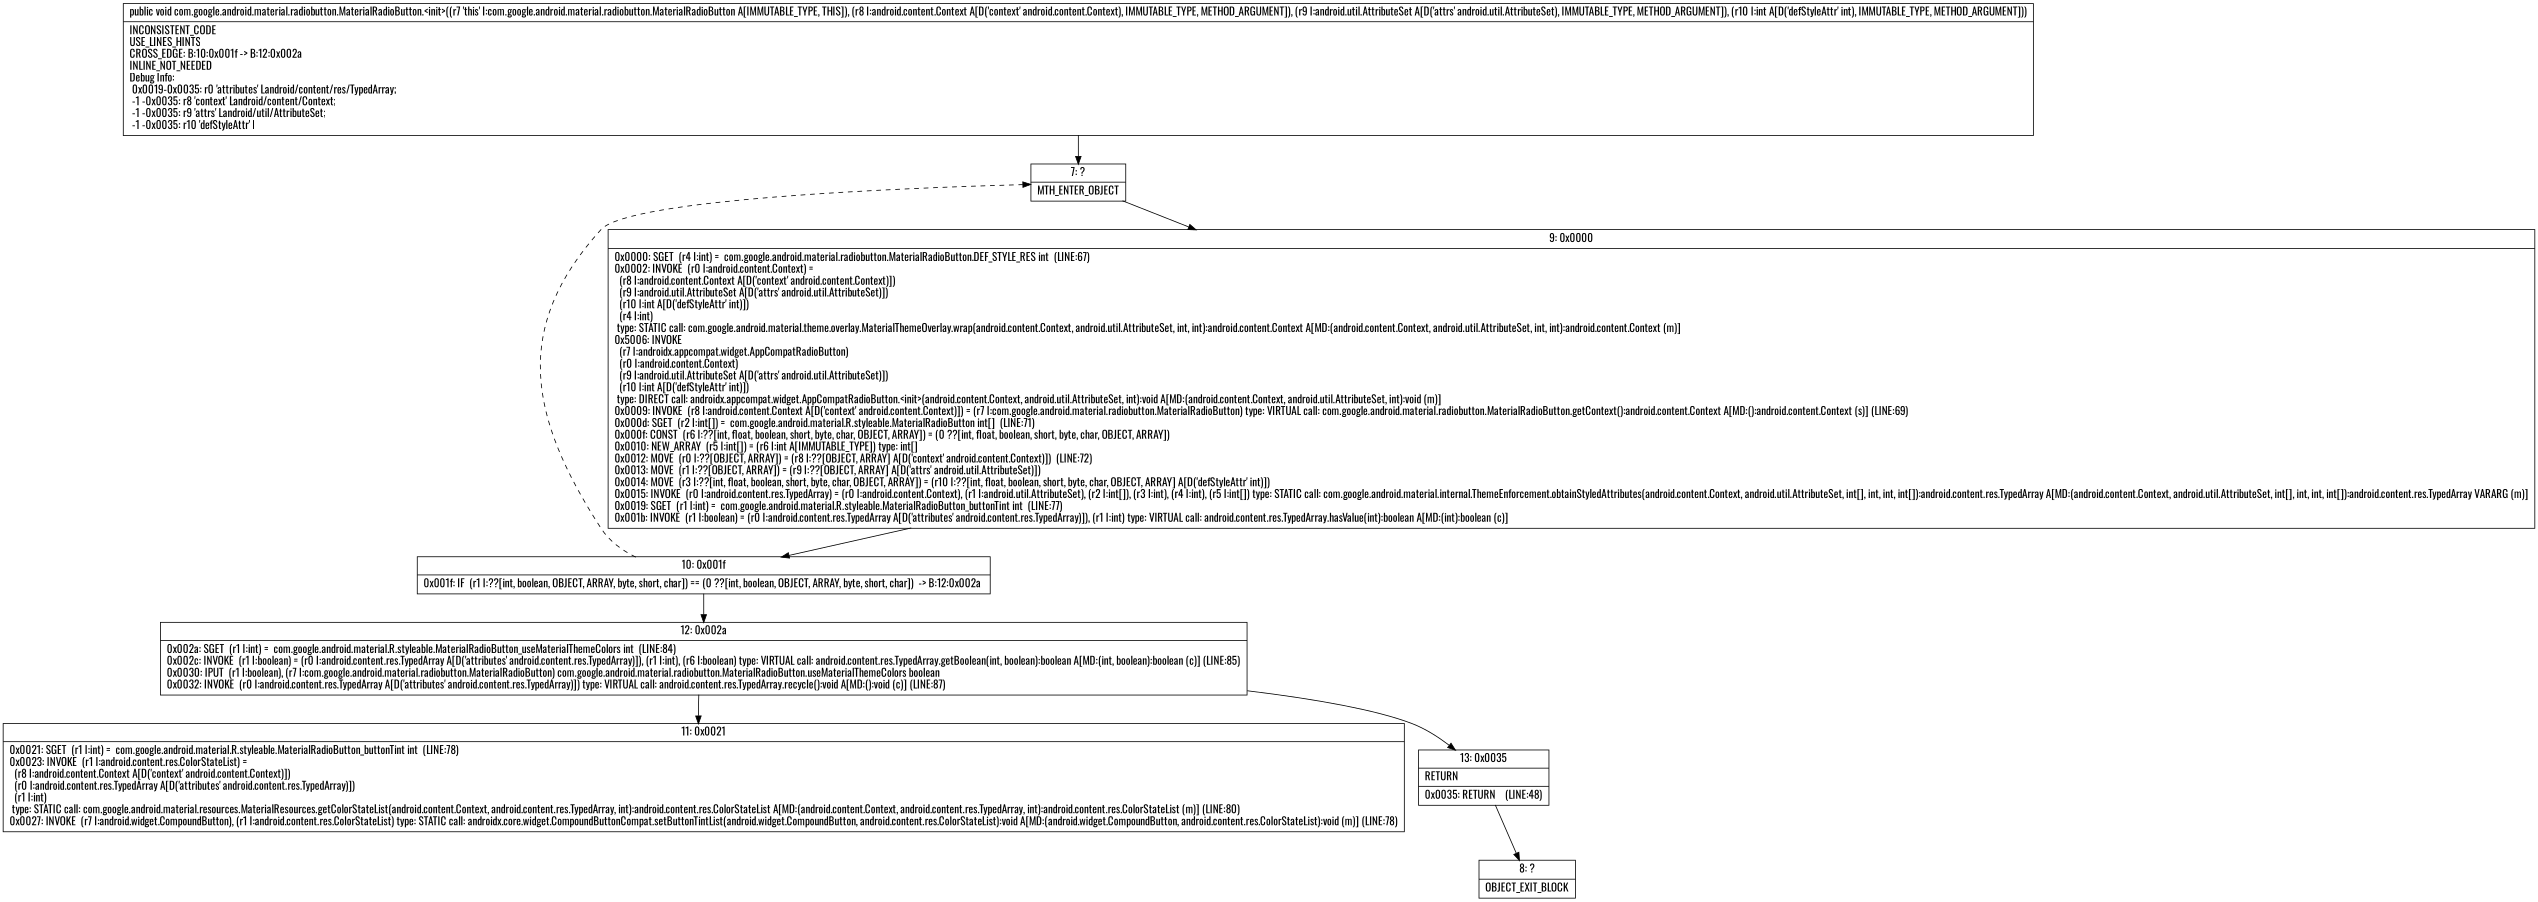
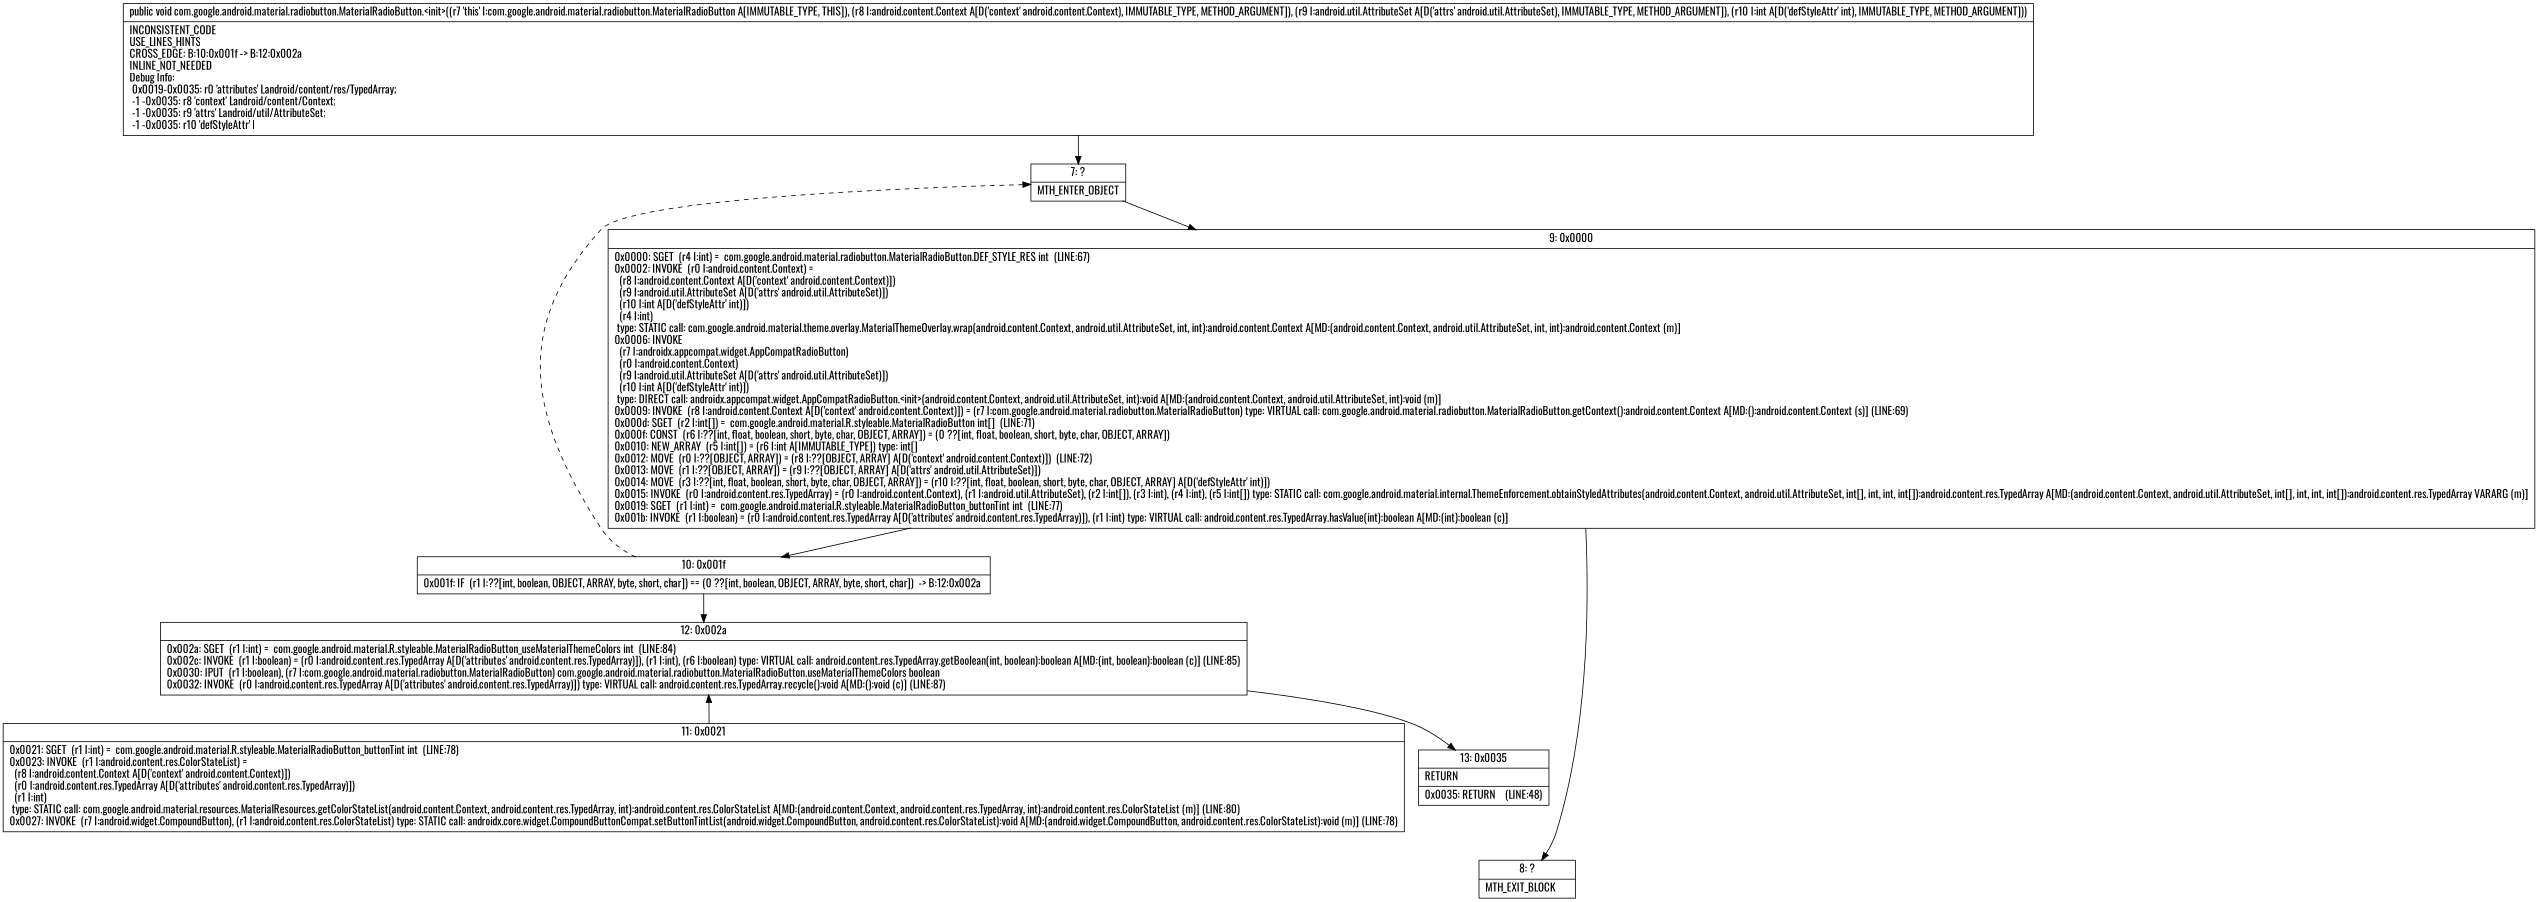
node "9: 0x0000": text "0x5006: INVOKE" -> "0x0006: INVOKE"
edge "12: 0x002a" -> "11: 0x0021": reversed
edge "13: 0x0035" -> "8: ?": now "9: 0x0000" -> "8: ?"
node "8: ?": text "OBJECT_EXIT_BLOCK" -> "MTH_EXIT_BLOCK"
